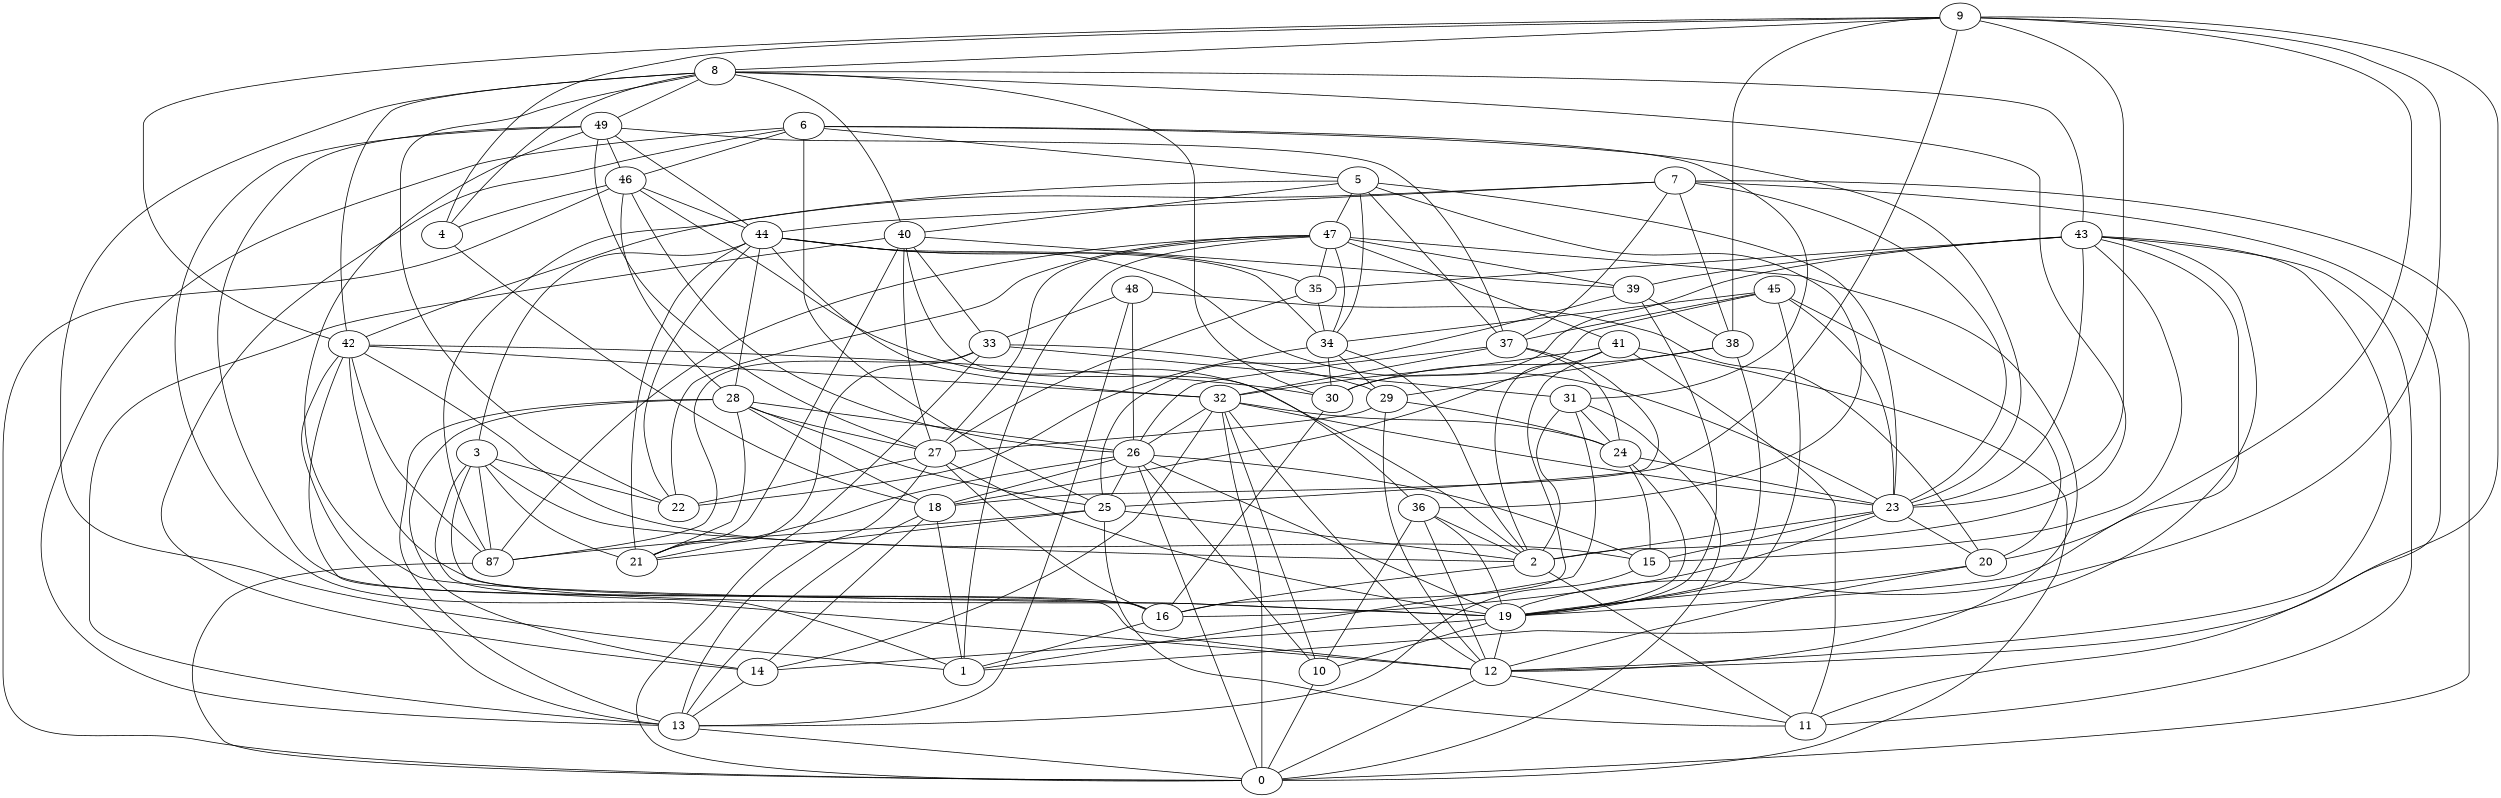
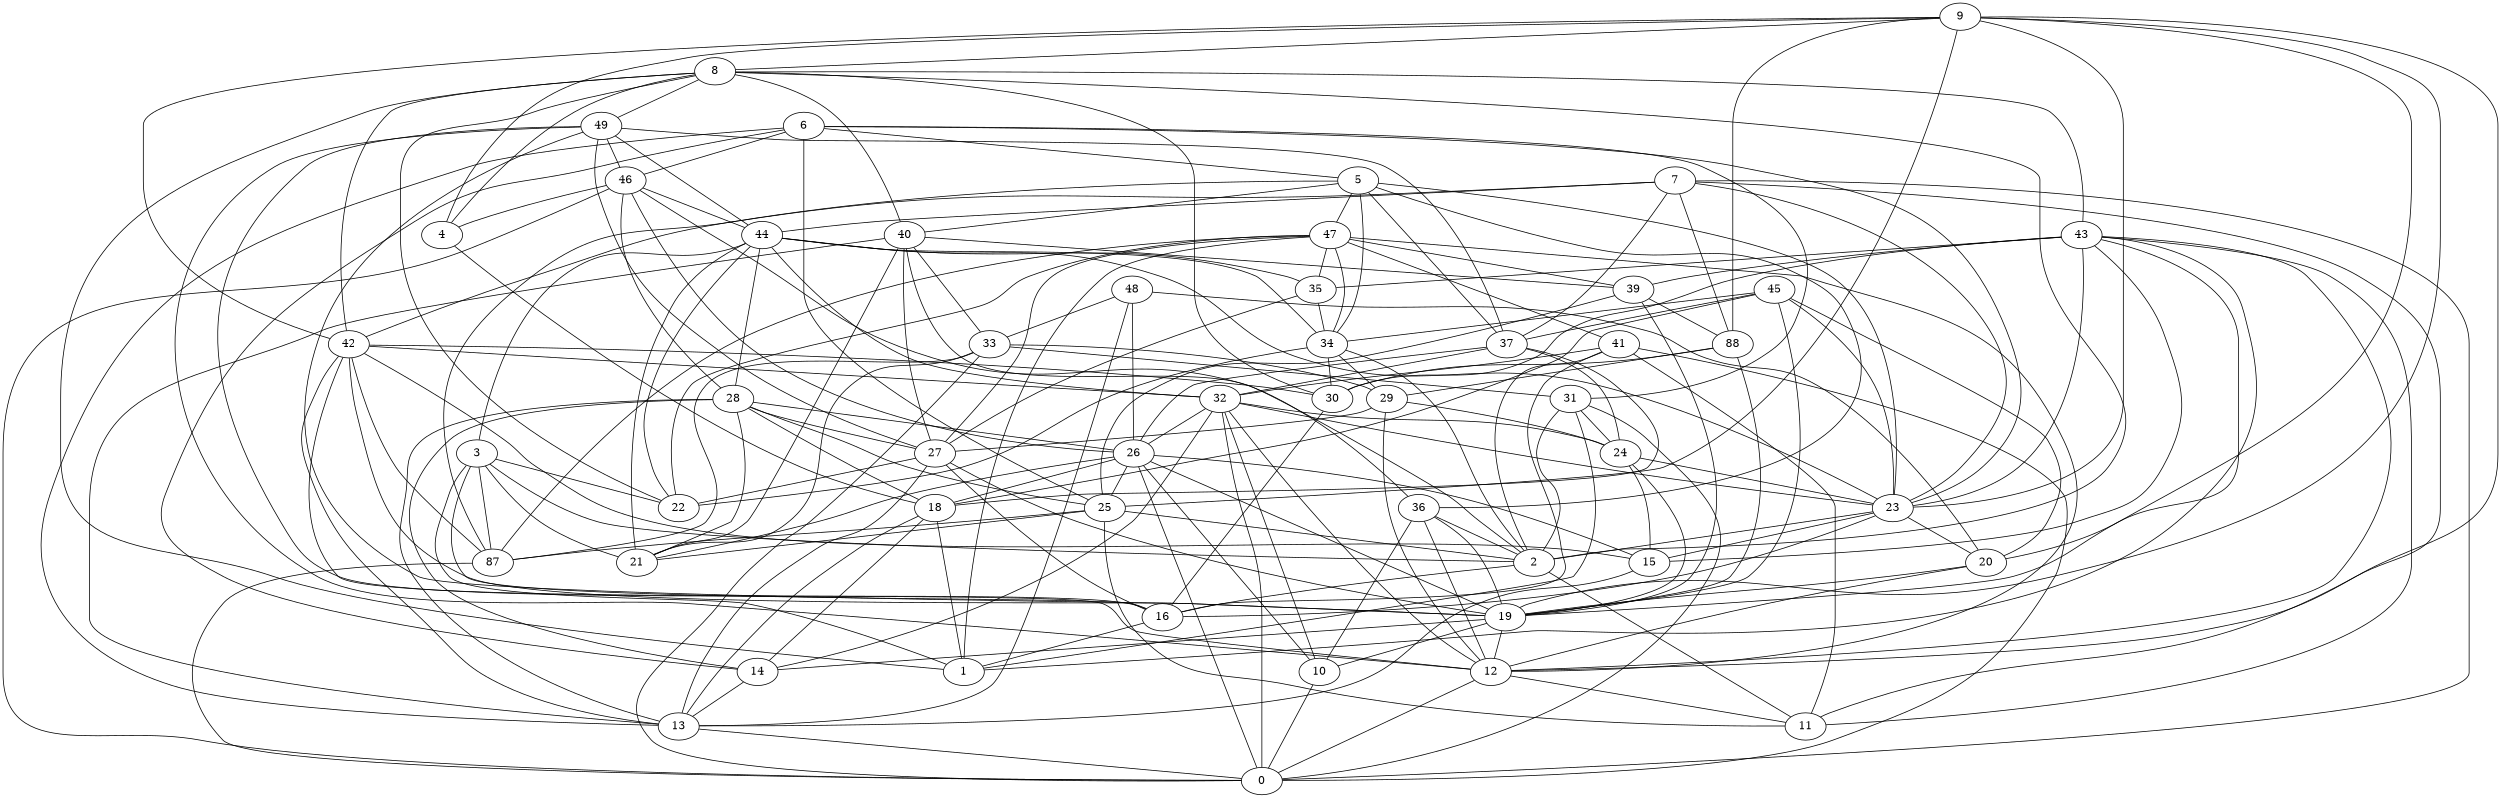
node "38": label "38" -> "88"
